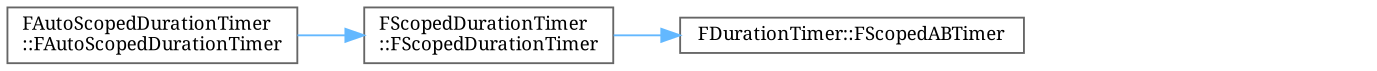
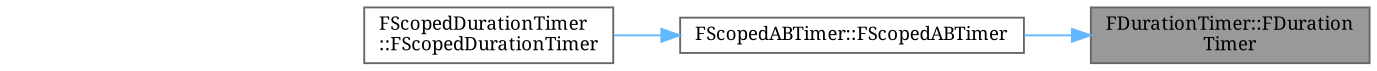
node "FAutoScopedDurationTimer ::FAutoScopedDurationTimer": removed
node "FDurationTimer::FScopedABTimer": label "FDurationTimer::FScopedABTimer" -> "FScopedABTimer::FScopedABTimer"
node "FDurationTimer::FDuration Timer": added
